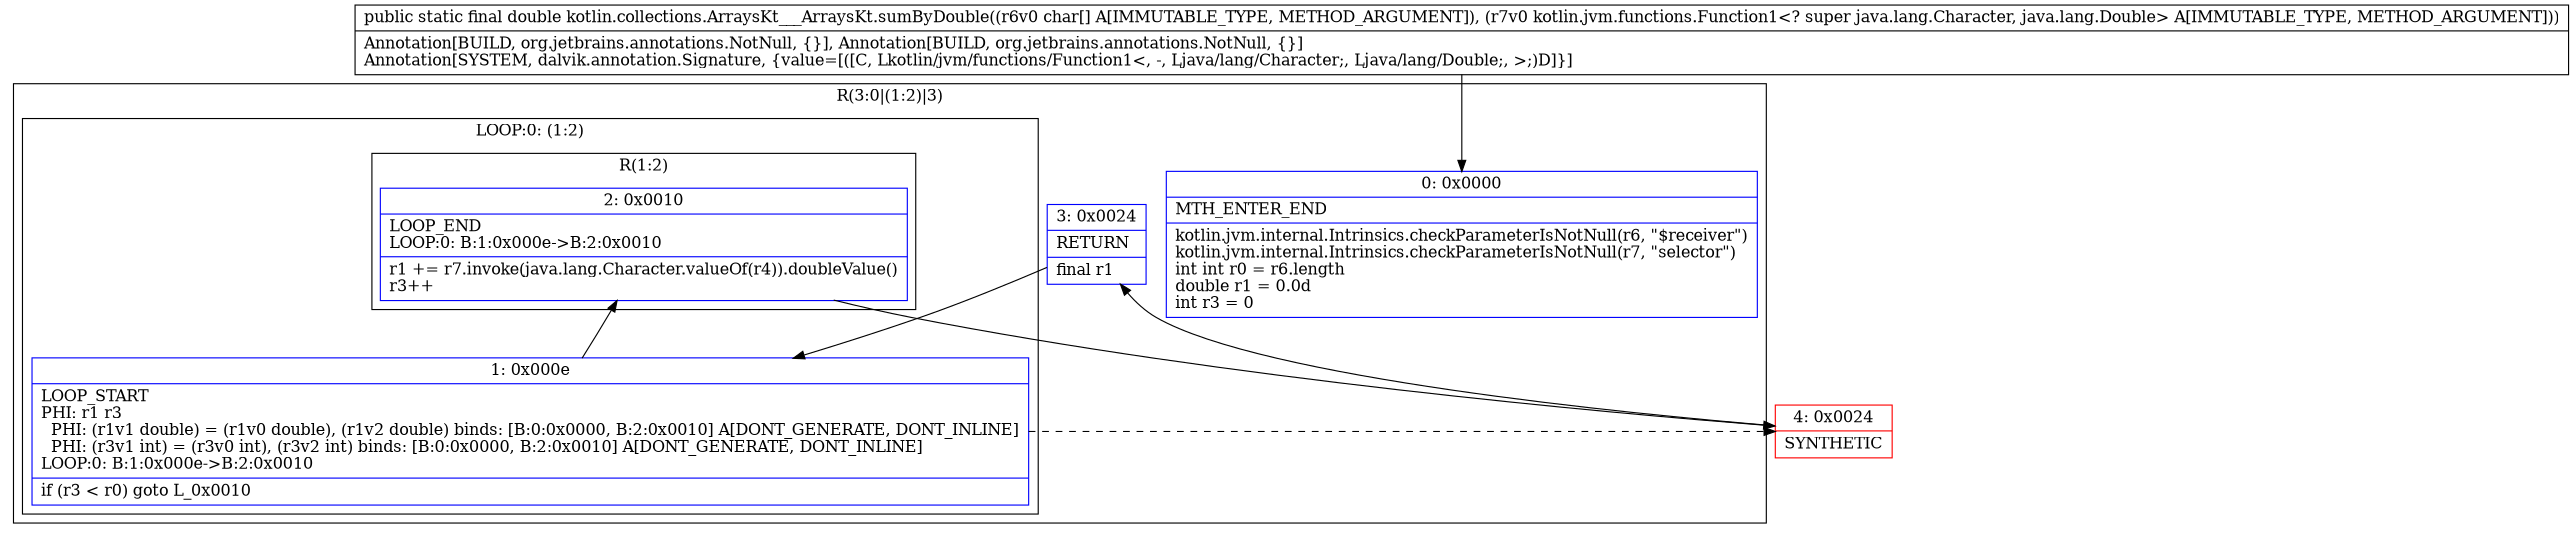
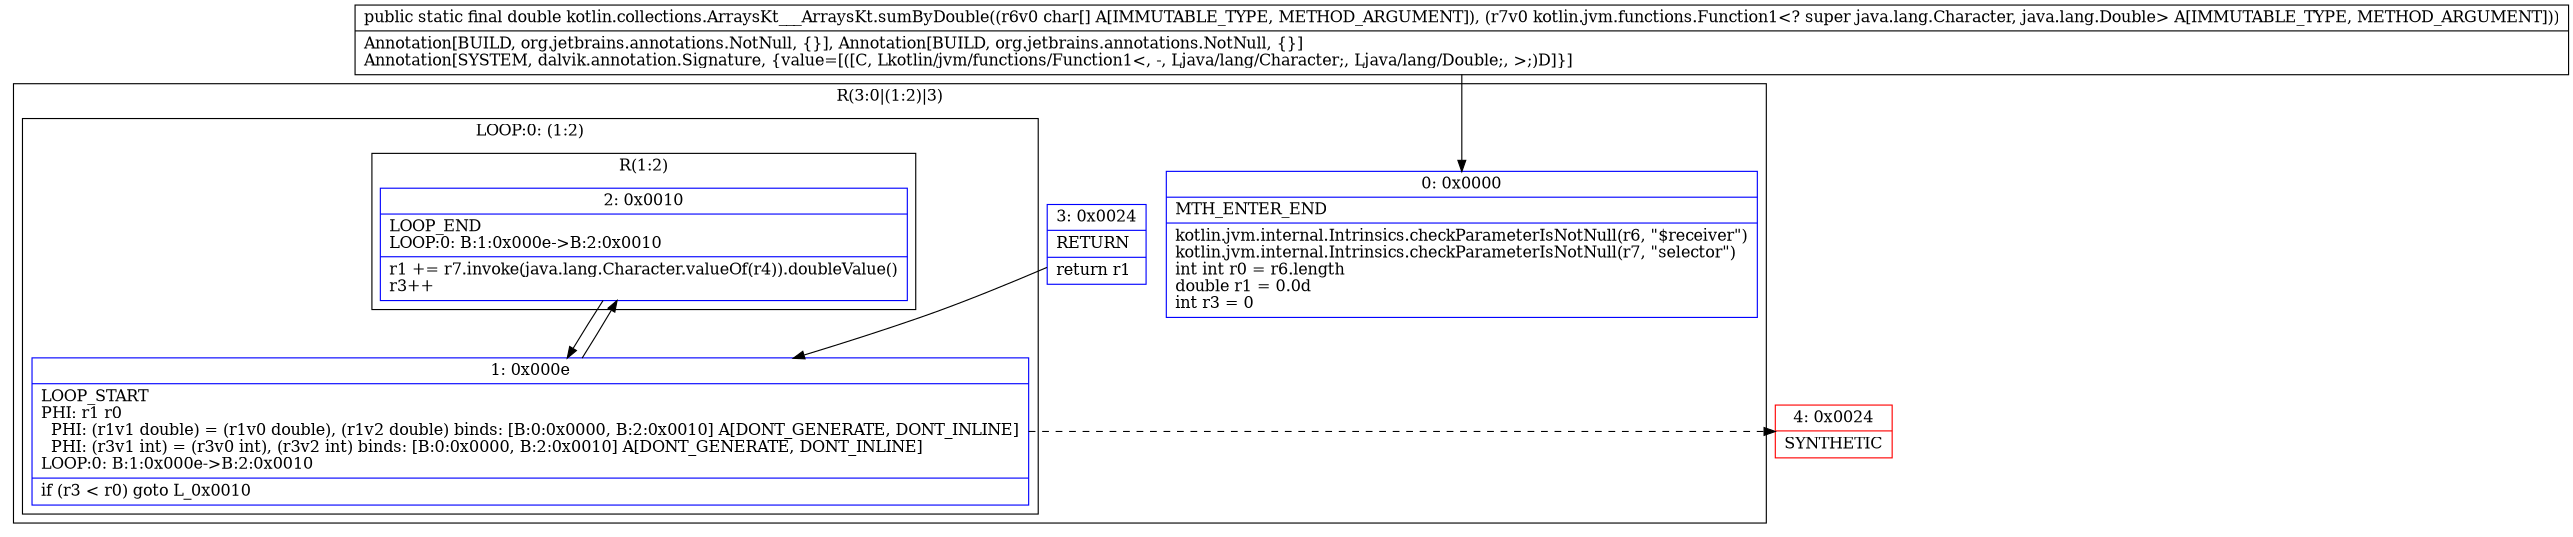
node "3: 0x0024": text "final r1" -> "return r1"
edge "2: 0x0010" -> "4: 0x0024": now "2: 0x0010" -> "1: 0x000e"
edge "4: 0x0024" -> "3: 0x0024": removed
node "1: 0x000e": text "PHI: r1 r3" -> "PHI: r1 r0"
